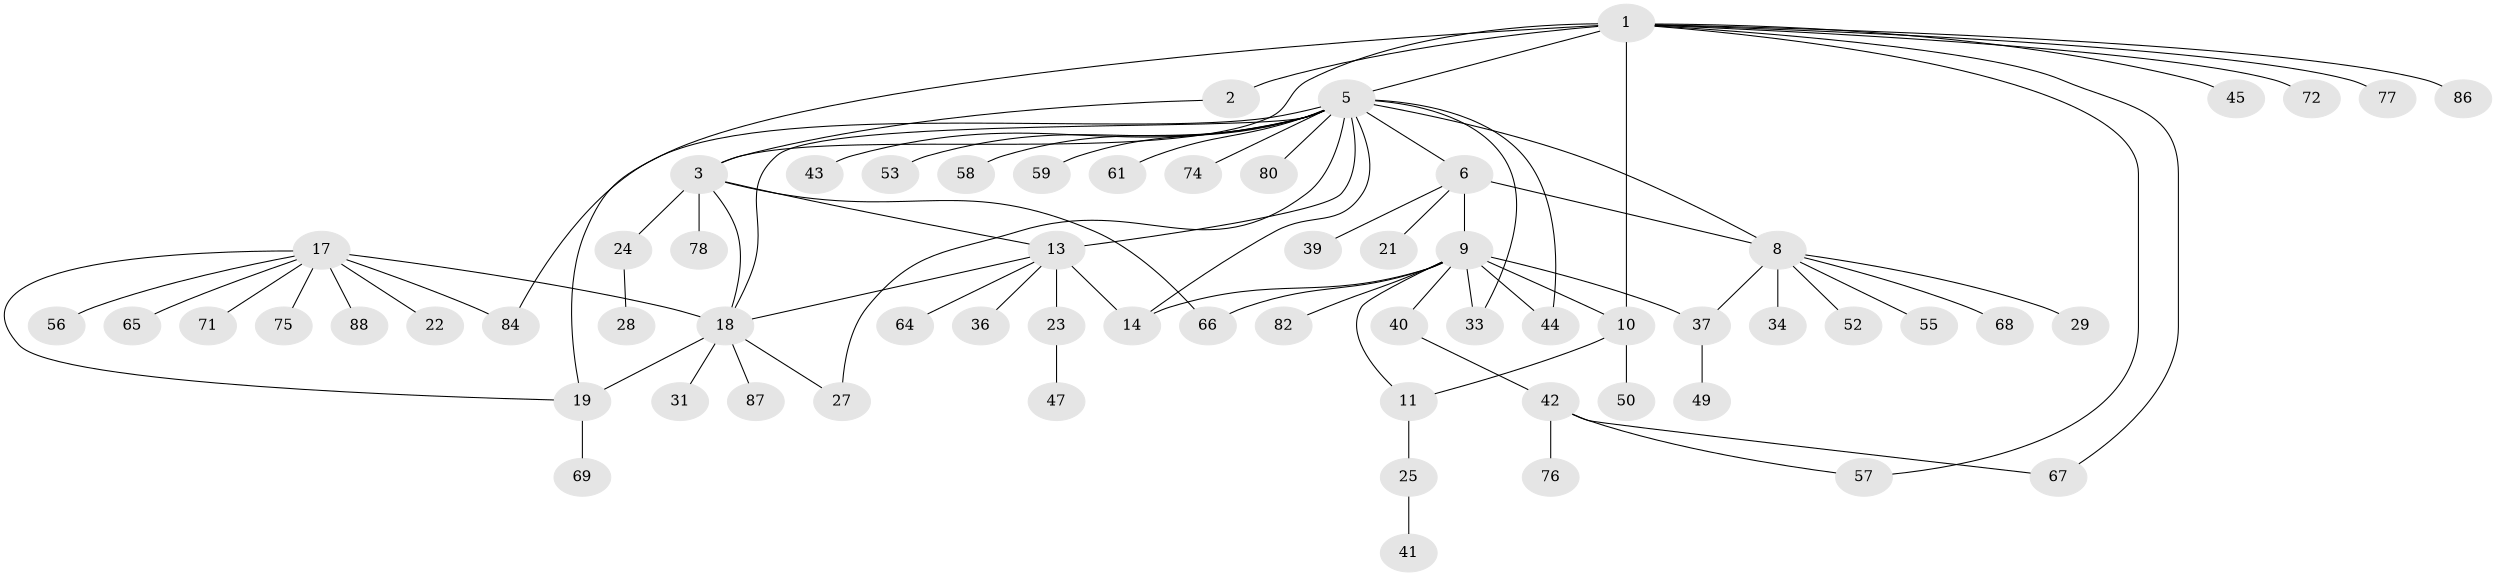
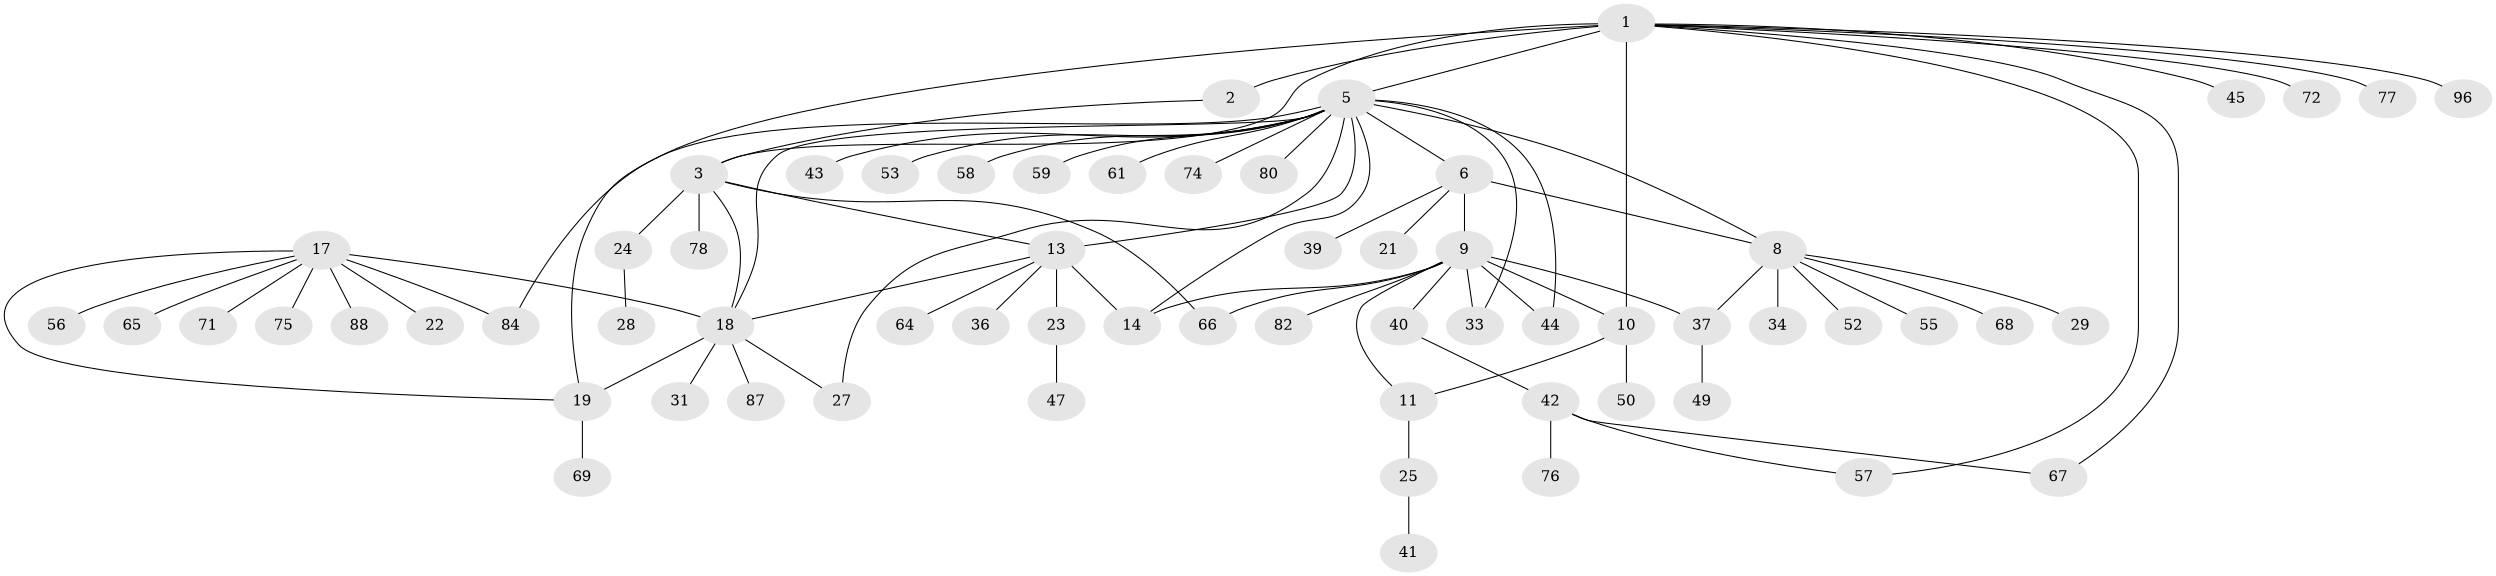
node "86": label "86" -> "96"
